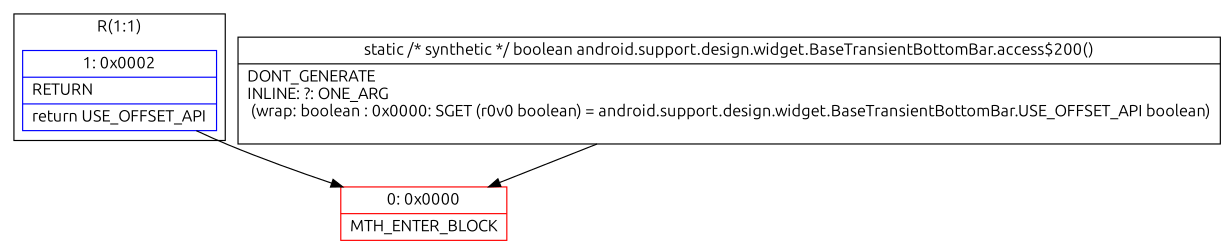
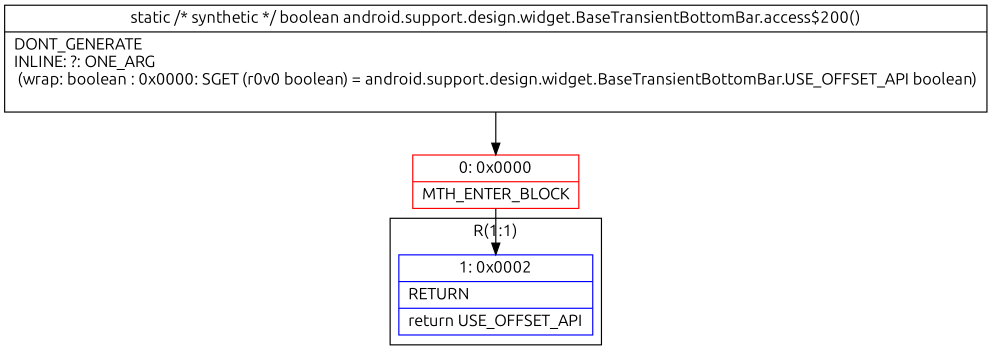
edge "1: 0x0002" -> "0: 0x0000": reversed
